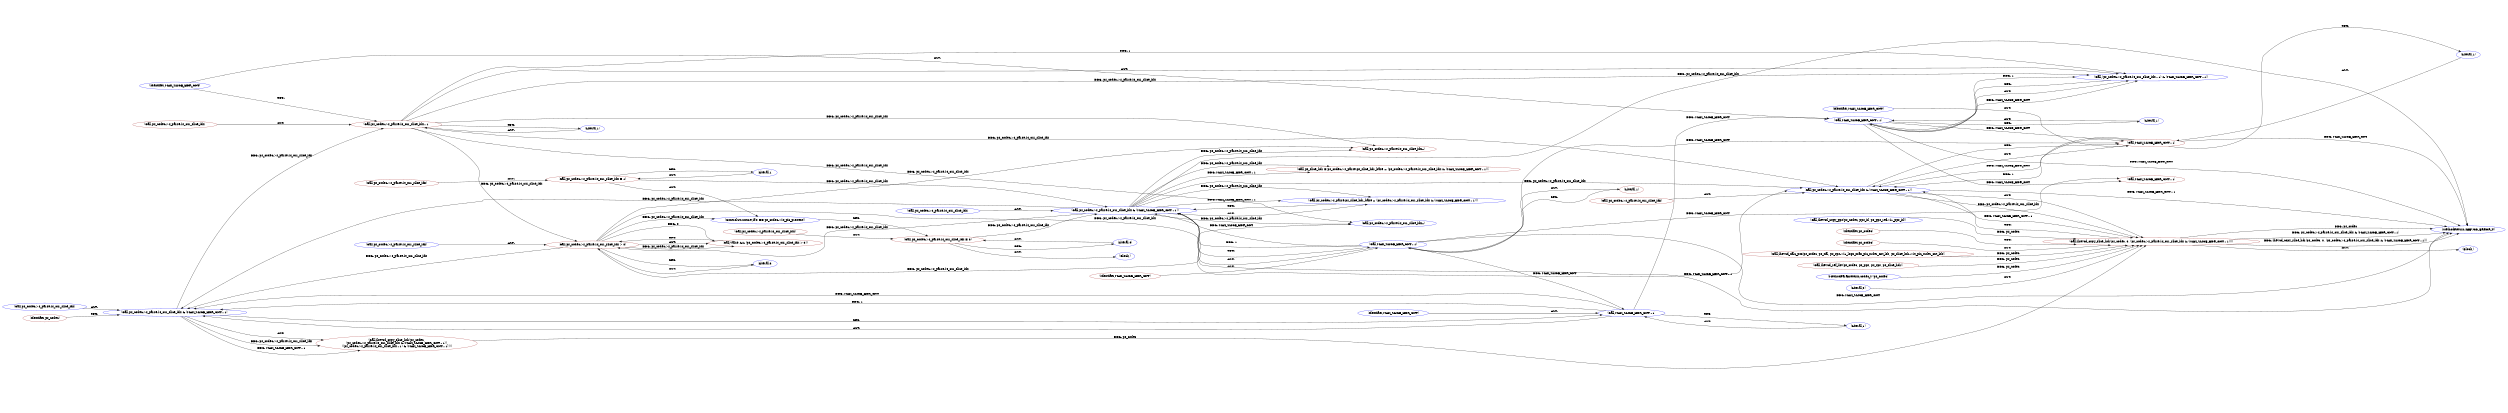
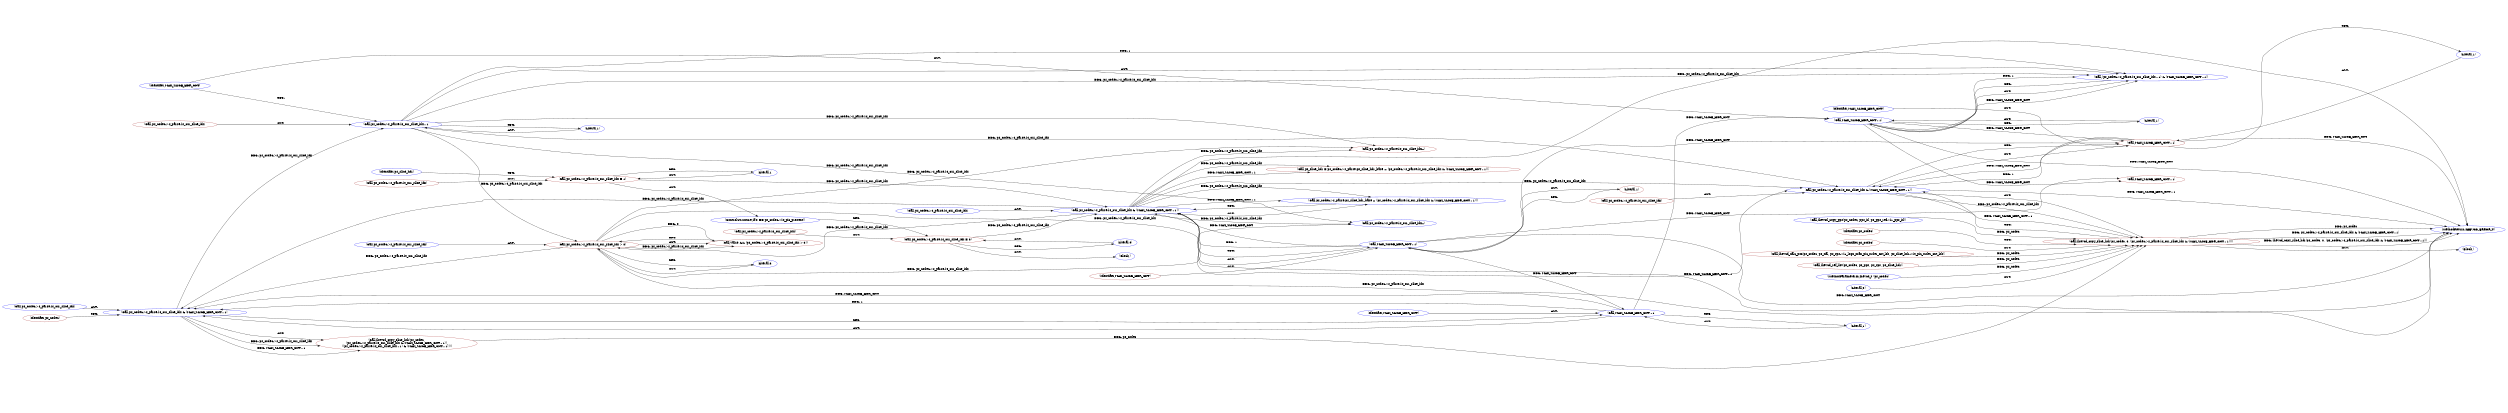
node "(Call,ps_codec->s_parse.i4_cur_slice_idx - 1)": color brown -> blue
node "(Identifier,ps_slice_hdr)": added
edge "(Call,ps_codec->s_parse.i4_cur_slice_idx > 0)" -> "(ControlStructure,if(0 == ps_codec->i4_pic_present))": now "(Call,ps_codec->s_parse.i4_cur_slice_idx > 0)" -> "(MethodReturn,IHEVCD_ERROR_T)"
node "(MethodParameterIn,codec_t *ps_codec)": label "(MethodParameterIn,codec_t *ps_codec)" -> "(MethodParameterIn,ihevcd_t *ps_codec)"
